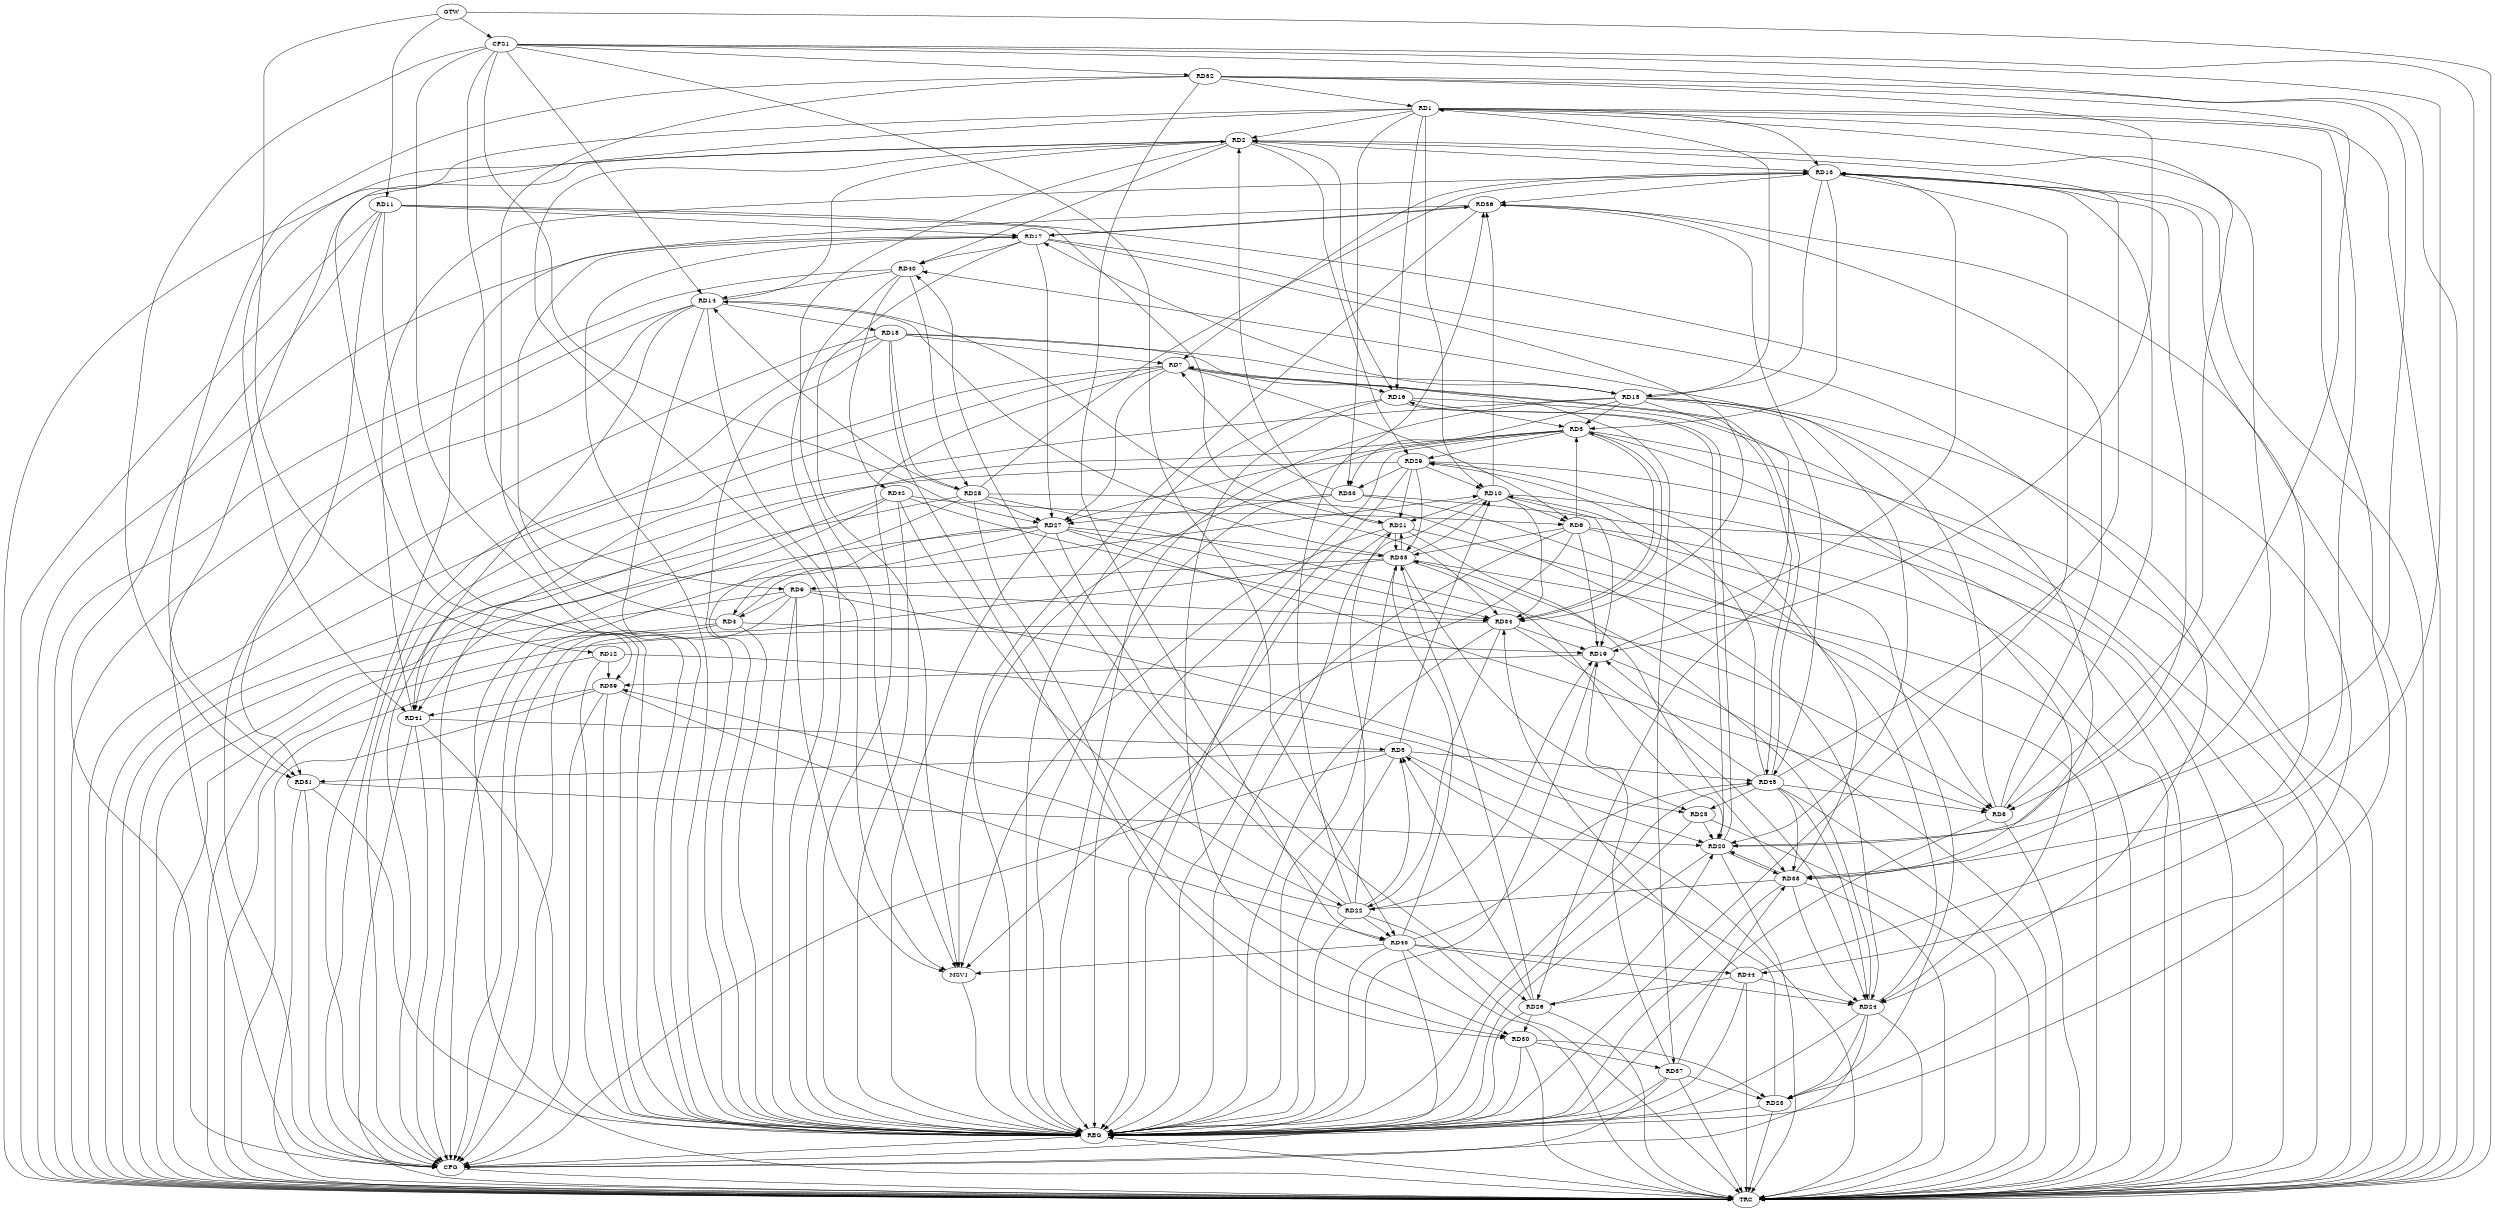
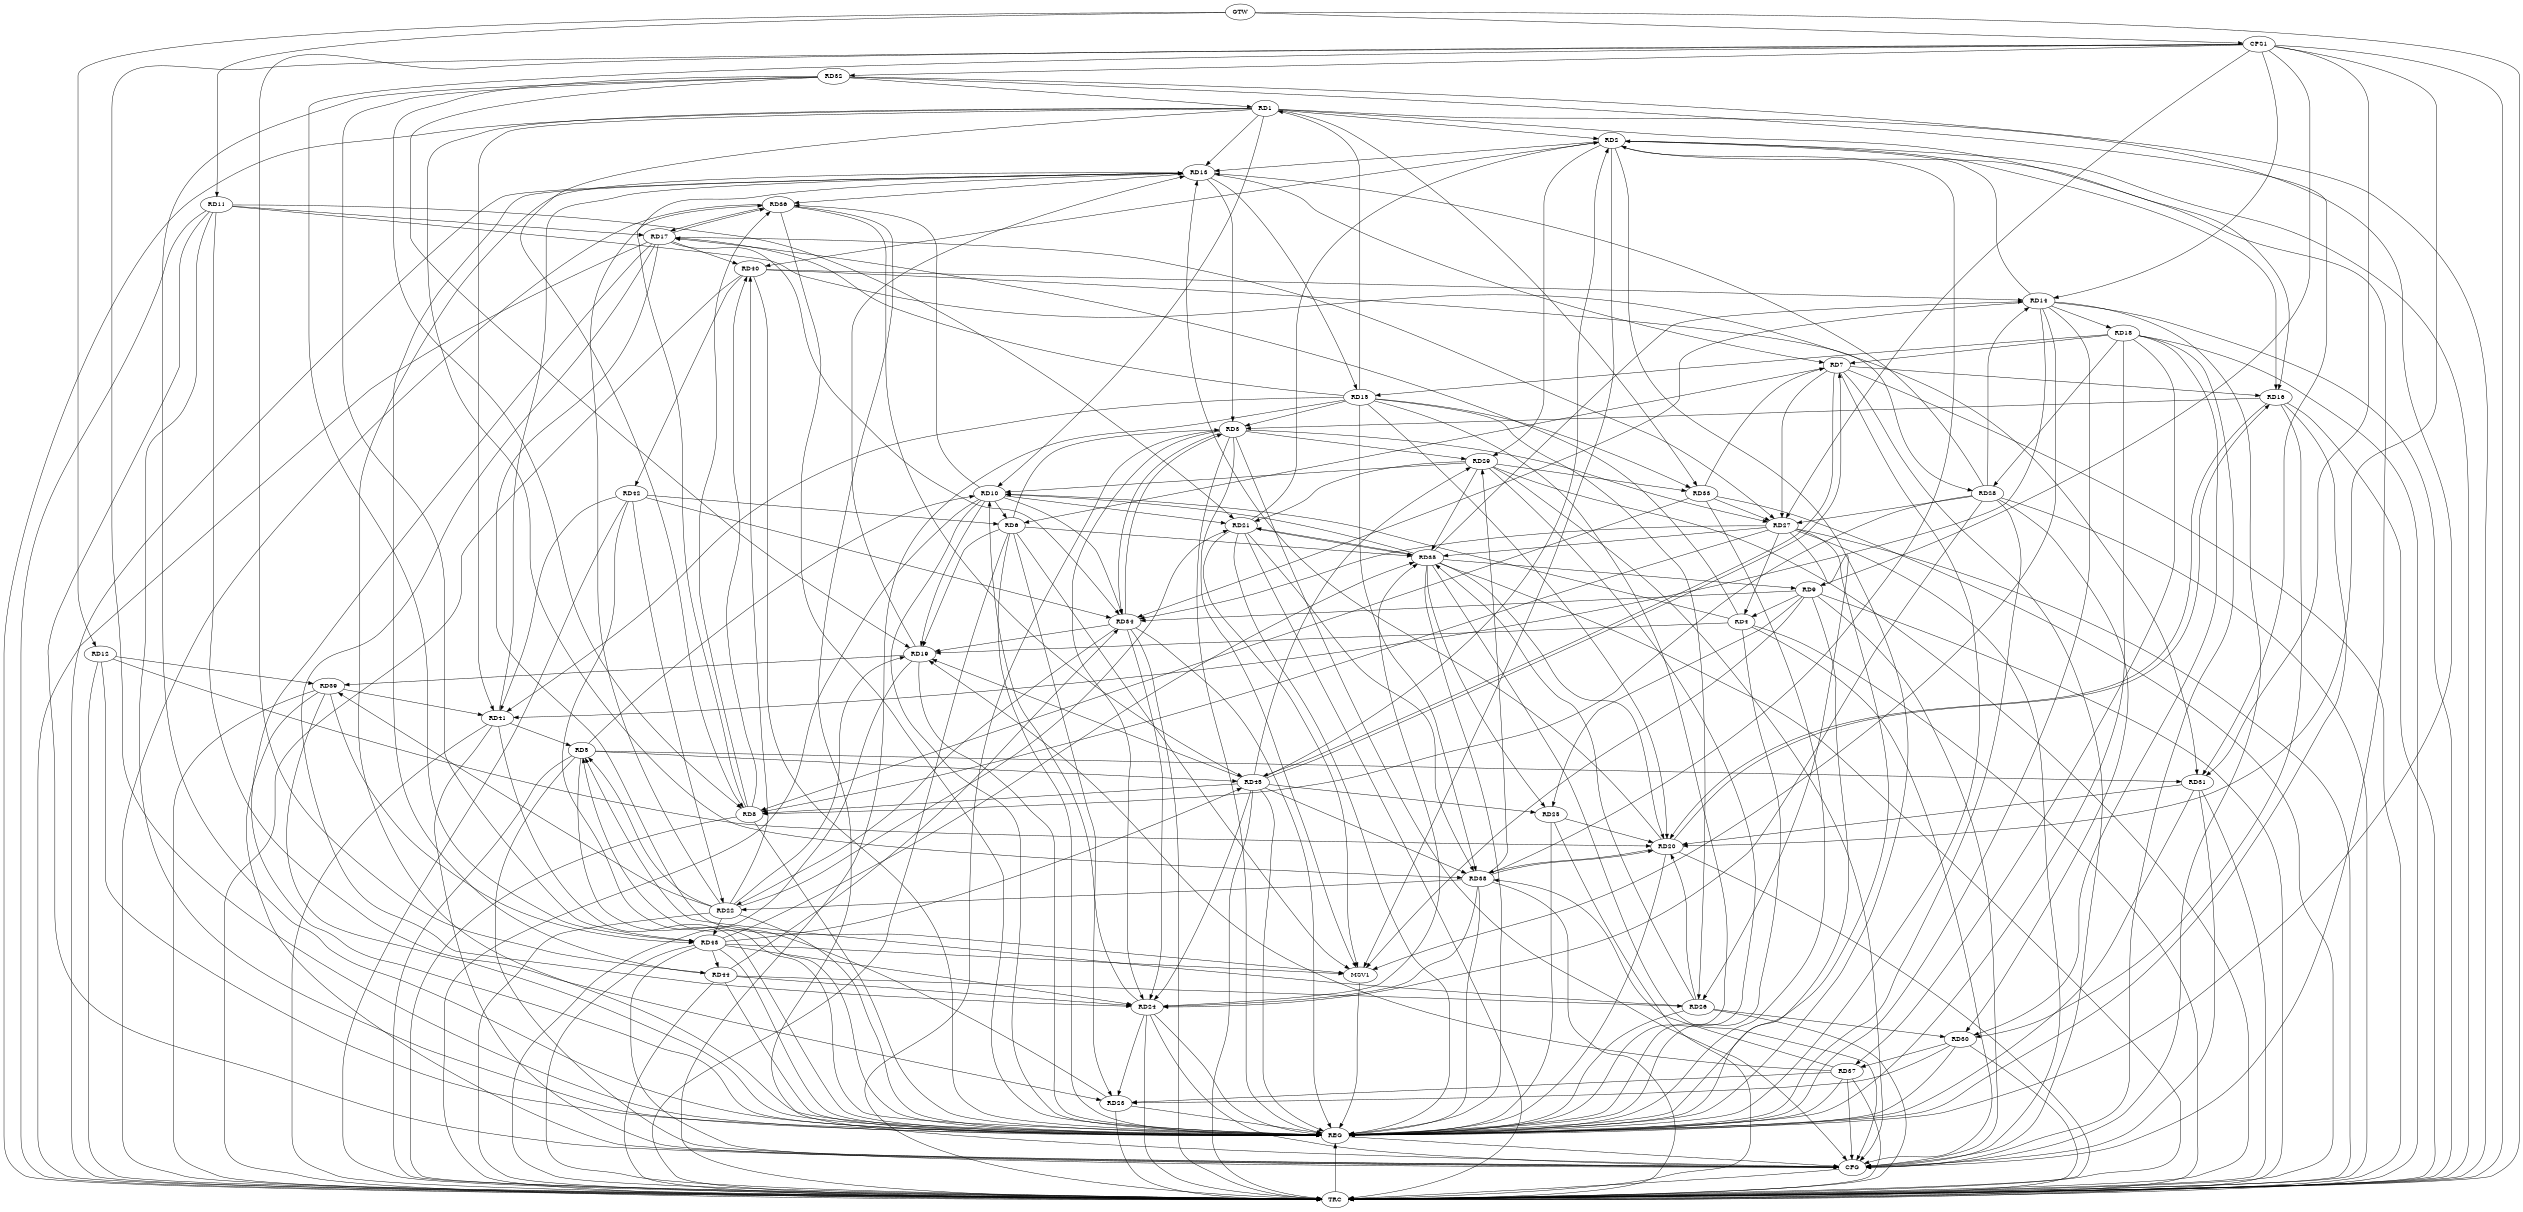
edge "RD1" -> "RD39": removed
